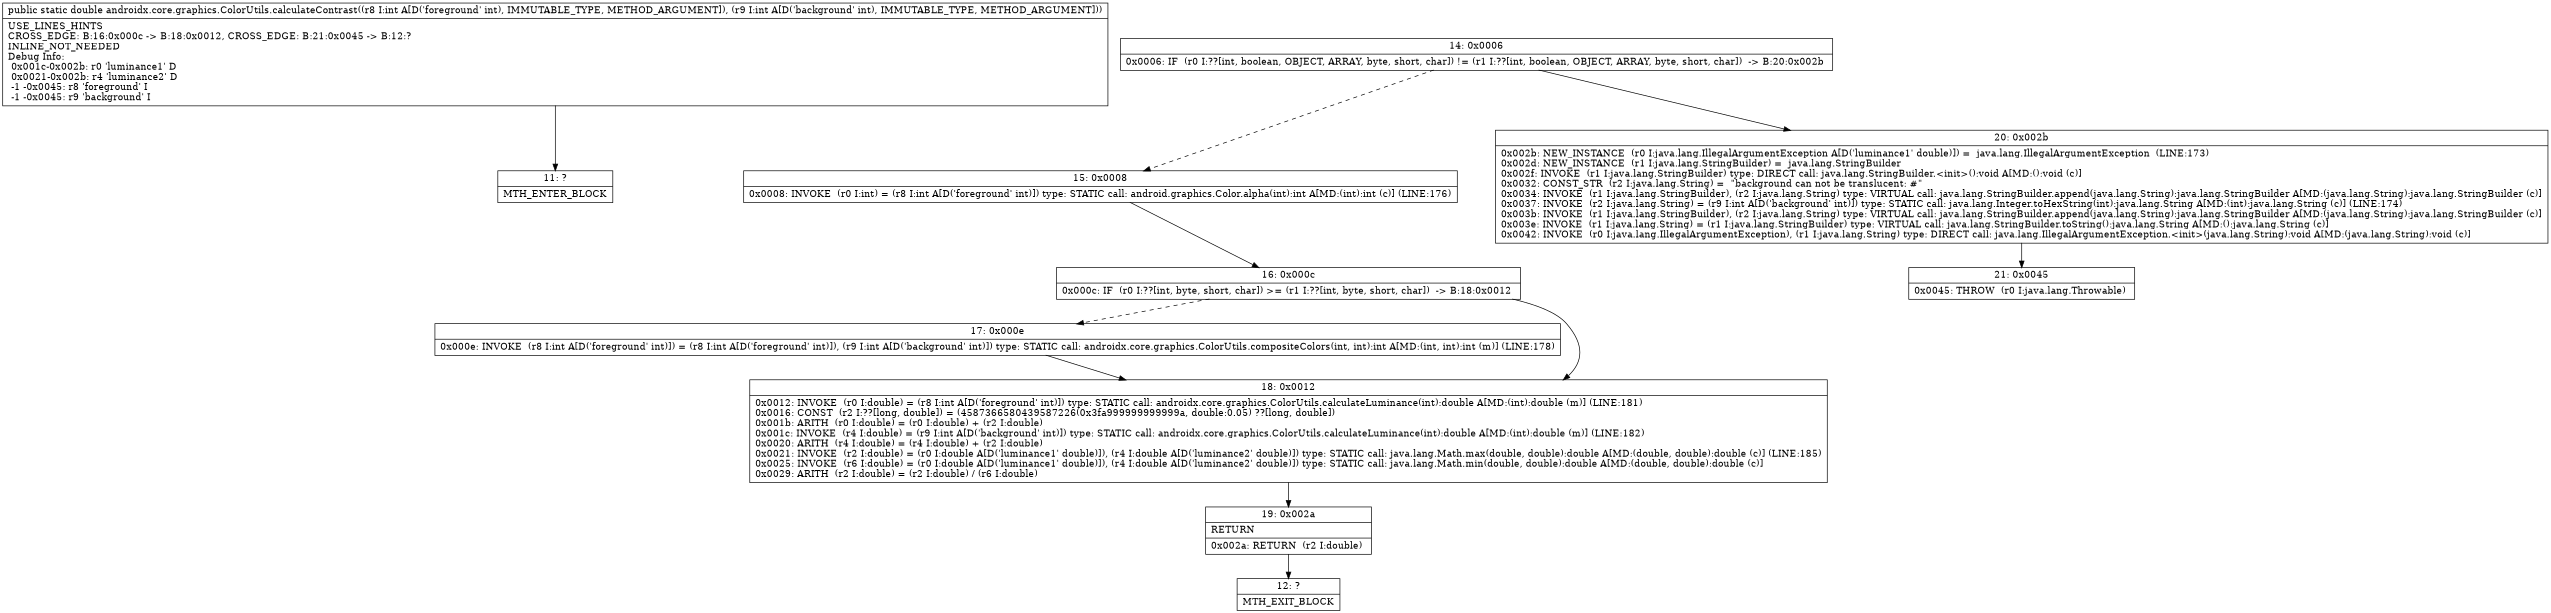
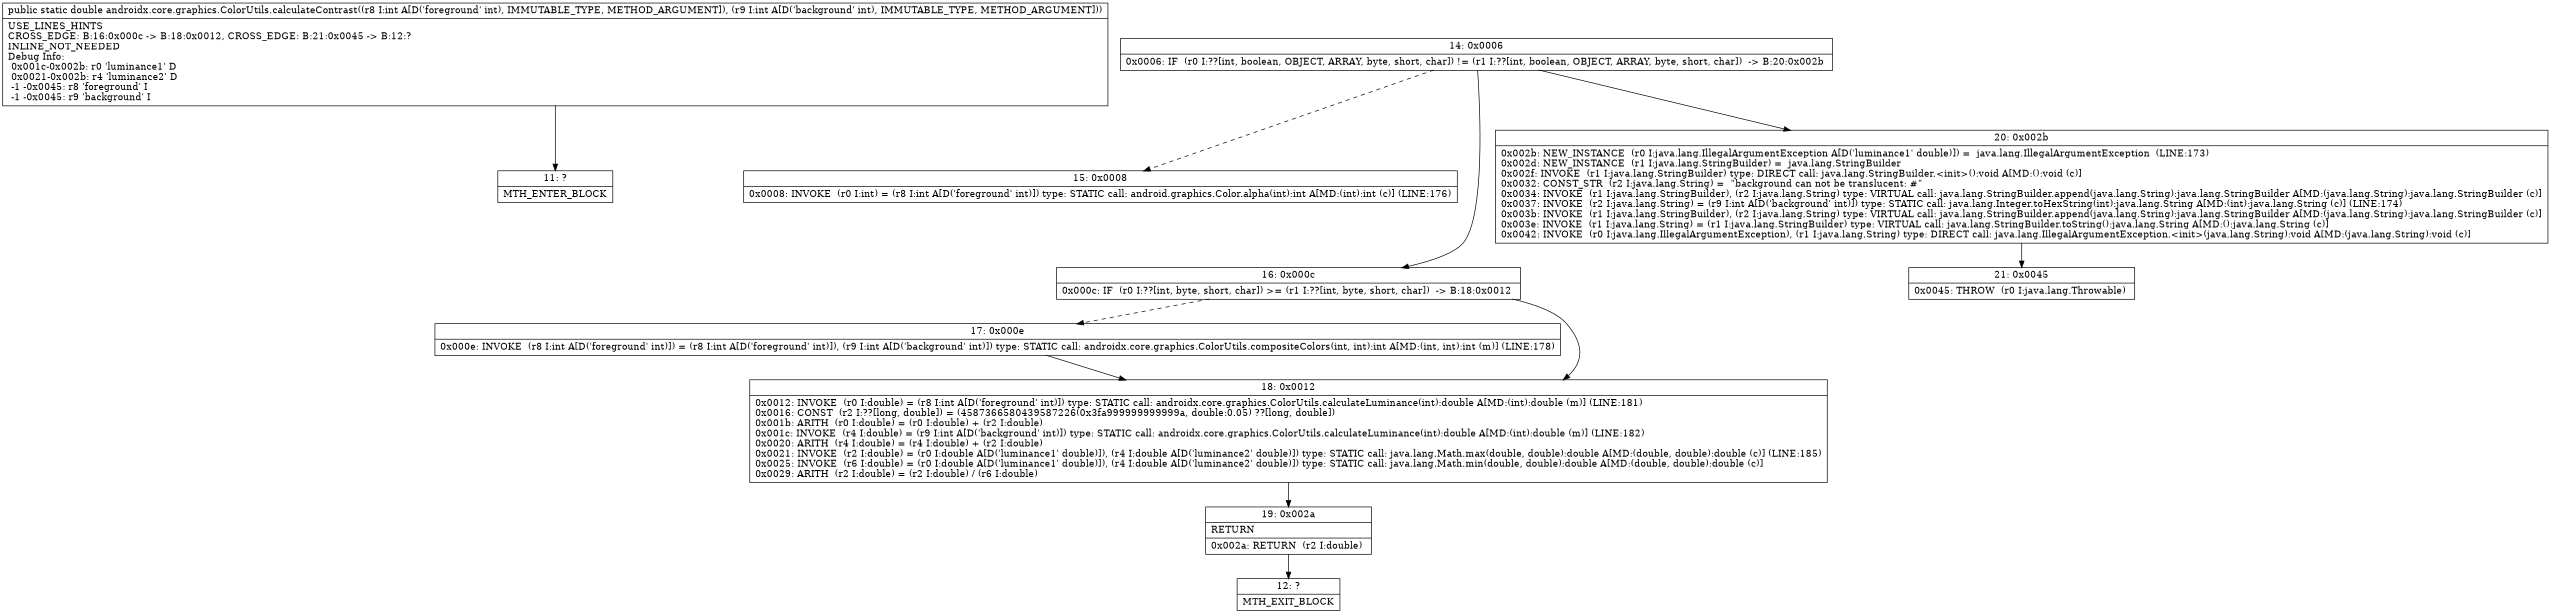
edge "15: 0x0008" -> "16: 0x000c": now "14: 0x0006" -> "16: 0x000c"
